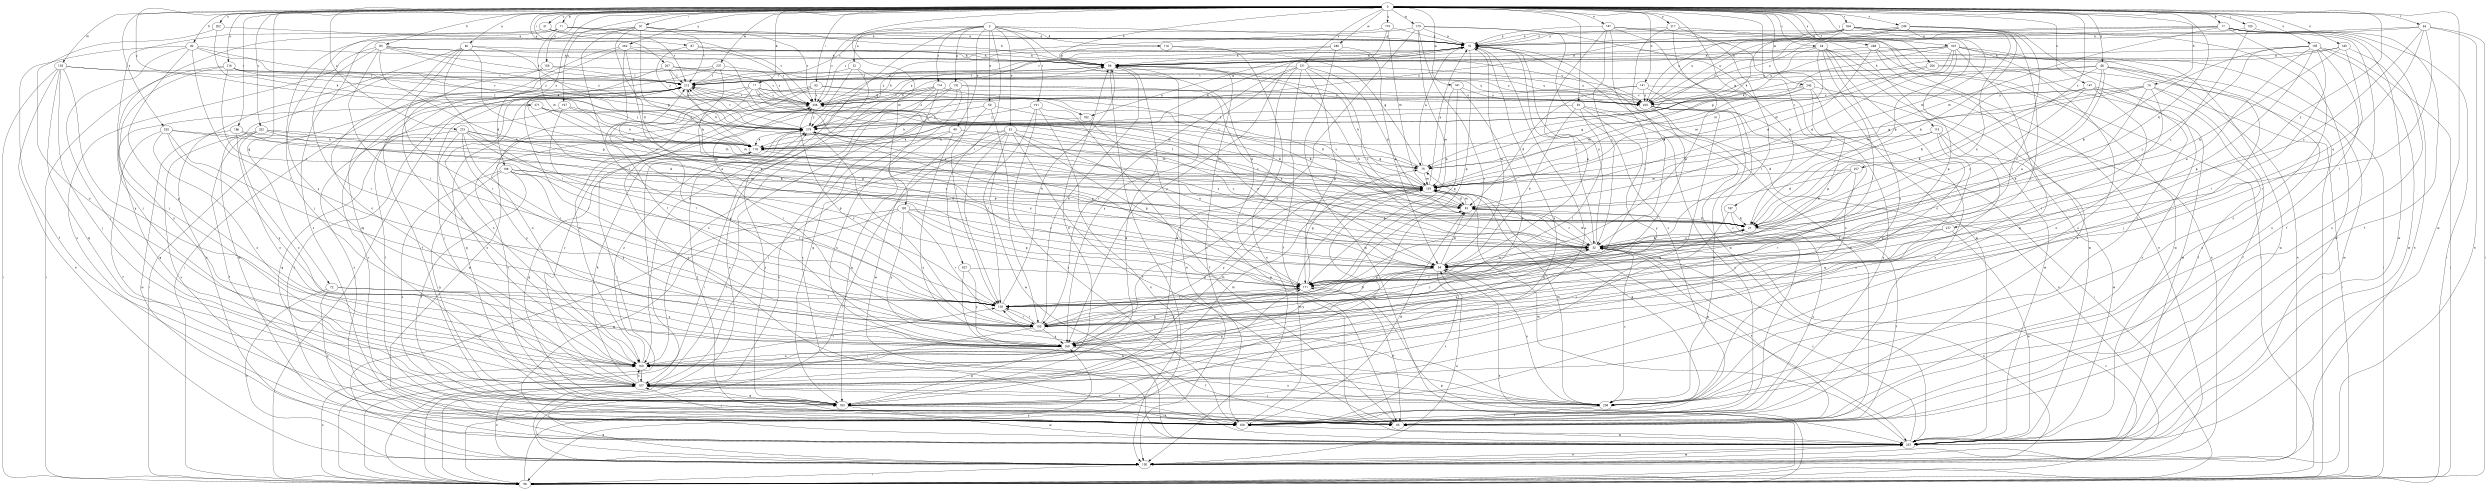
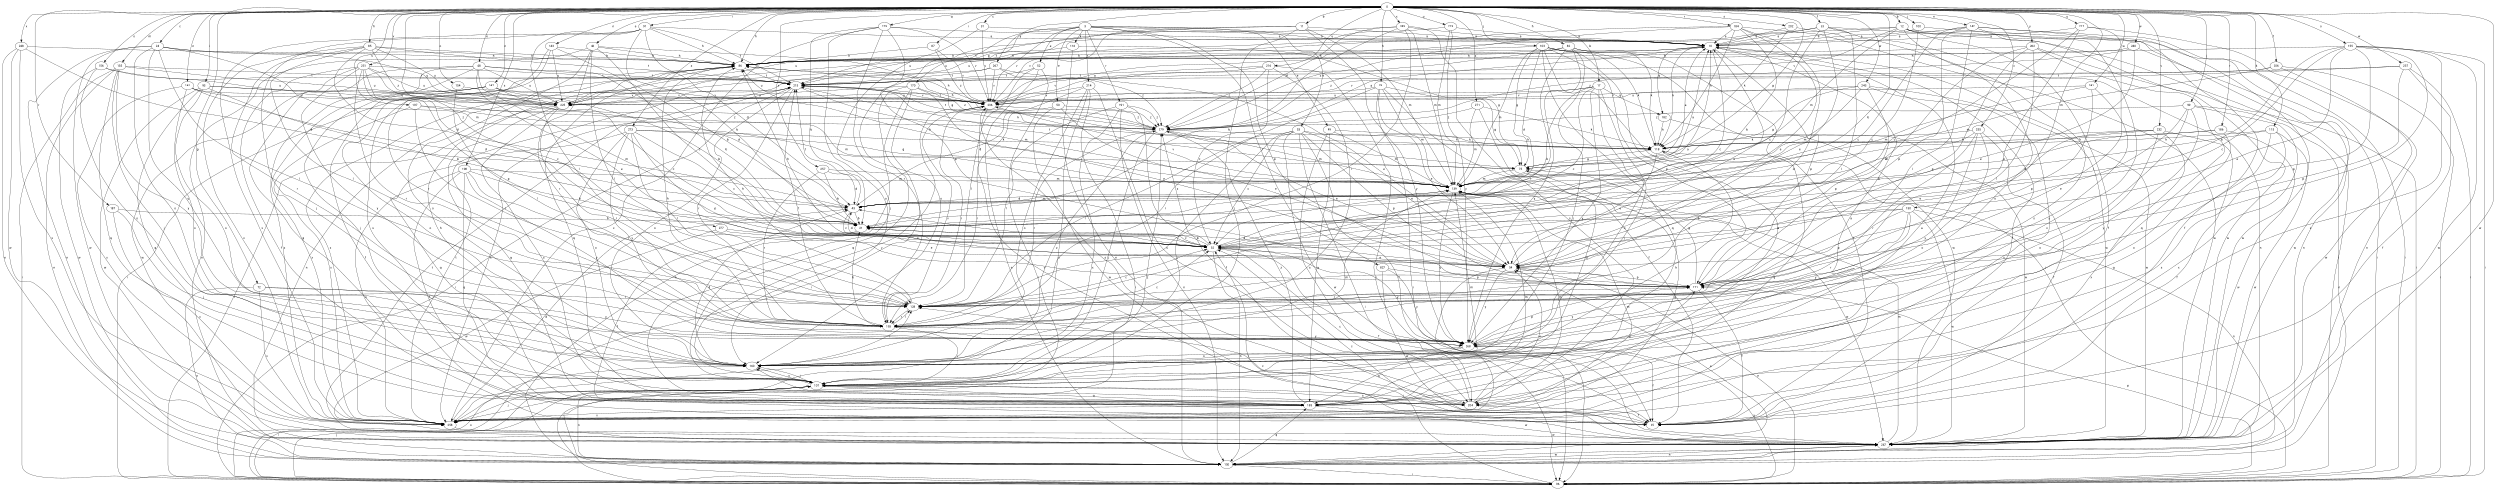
node "154": added
edge "48" -> "32": label "c" -> "m"
